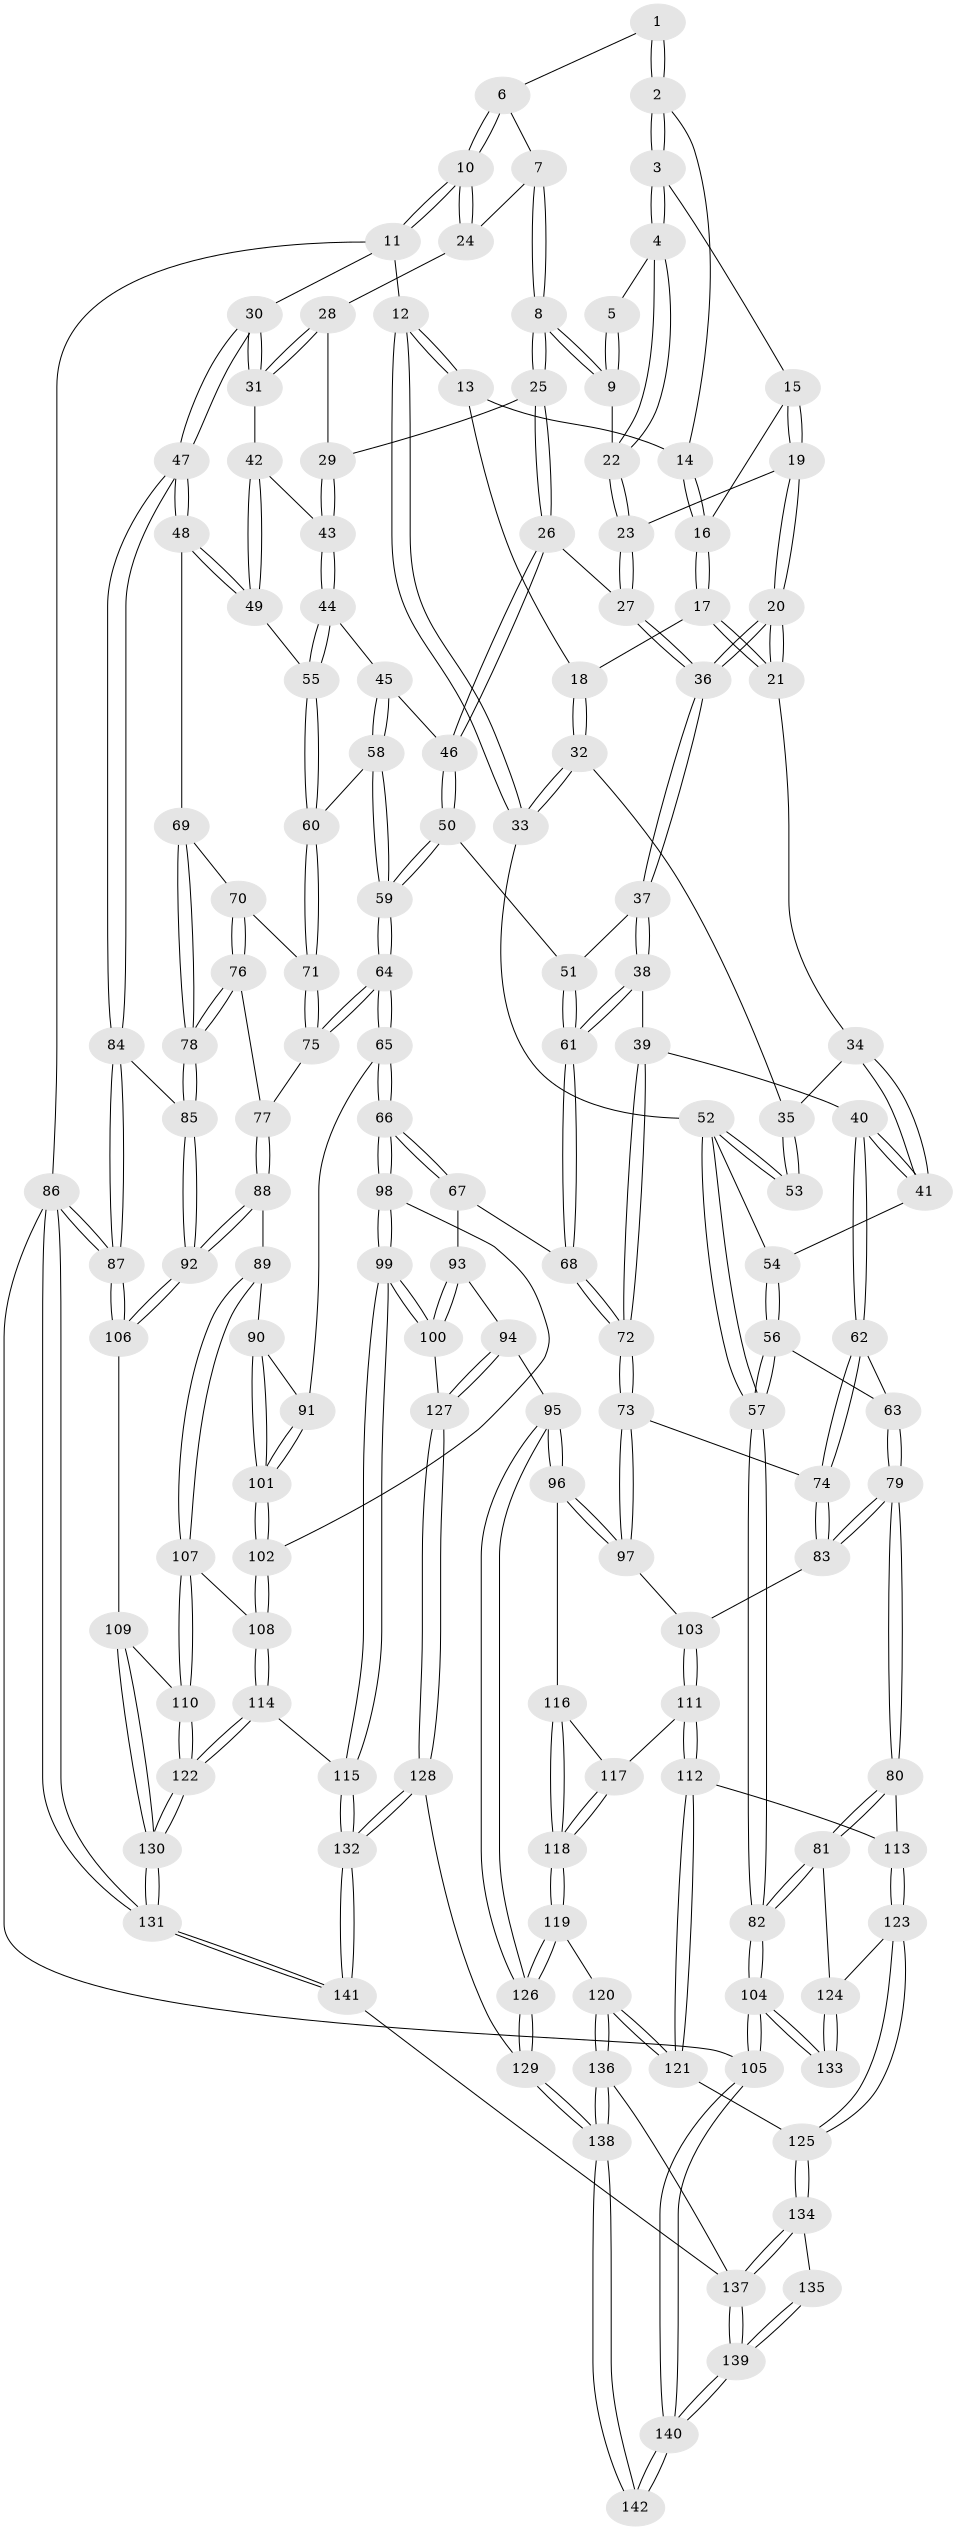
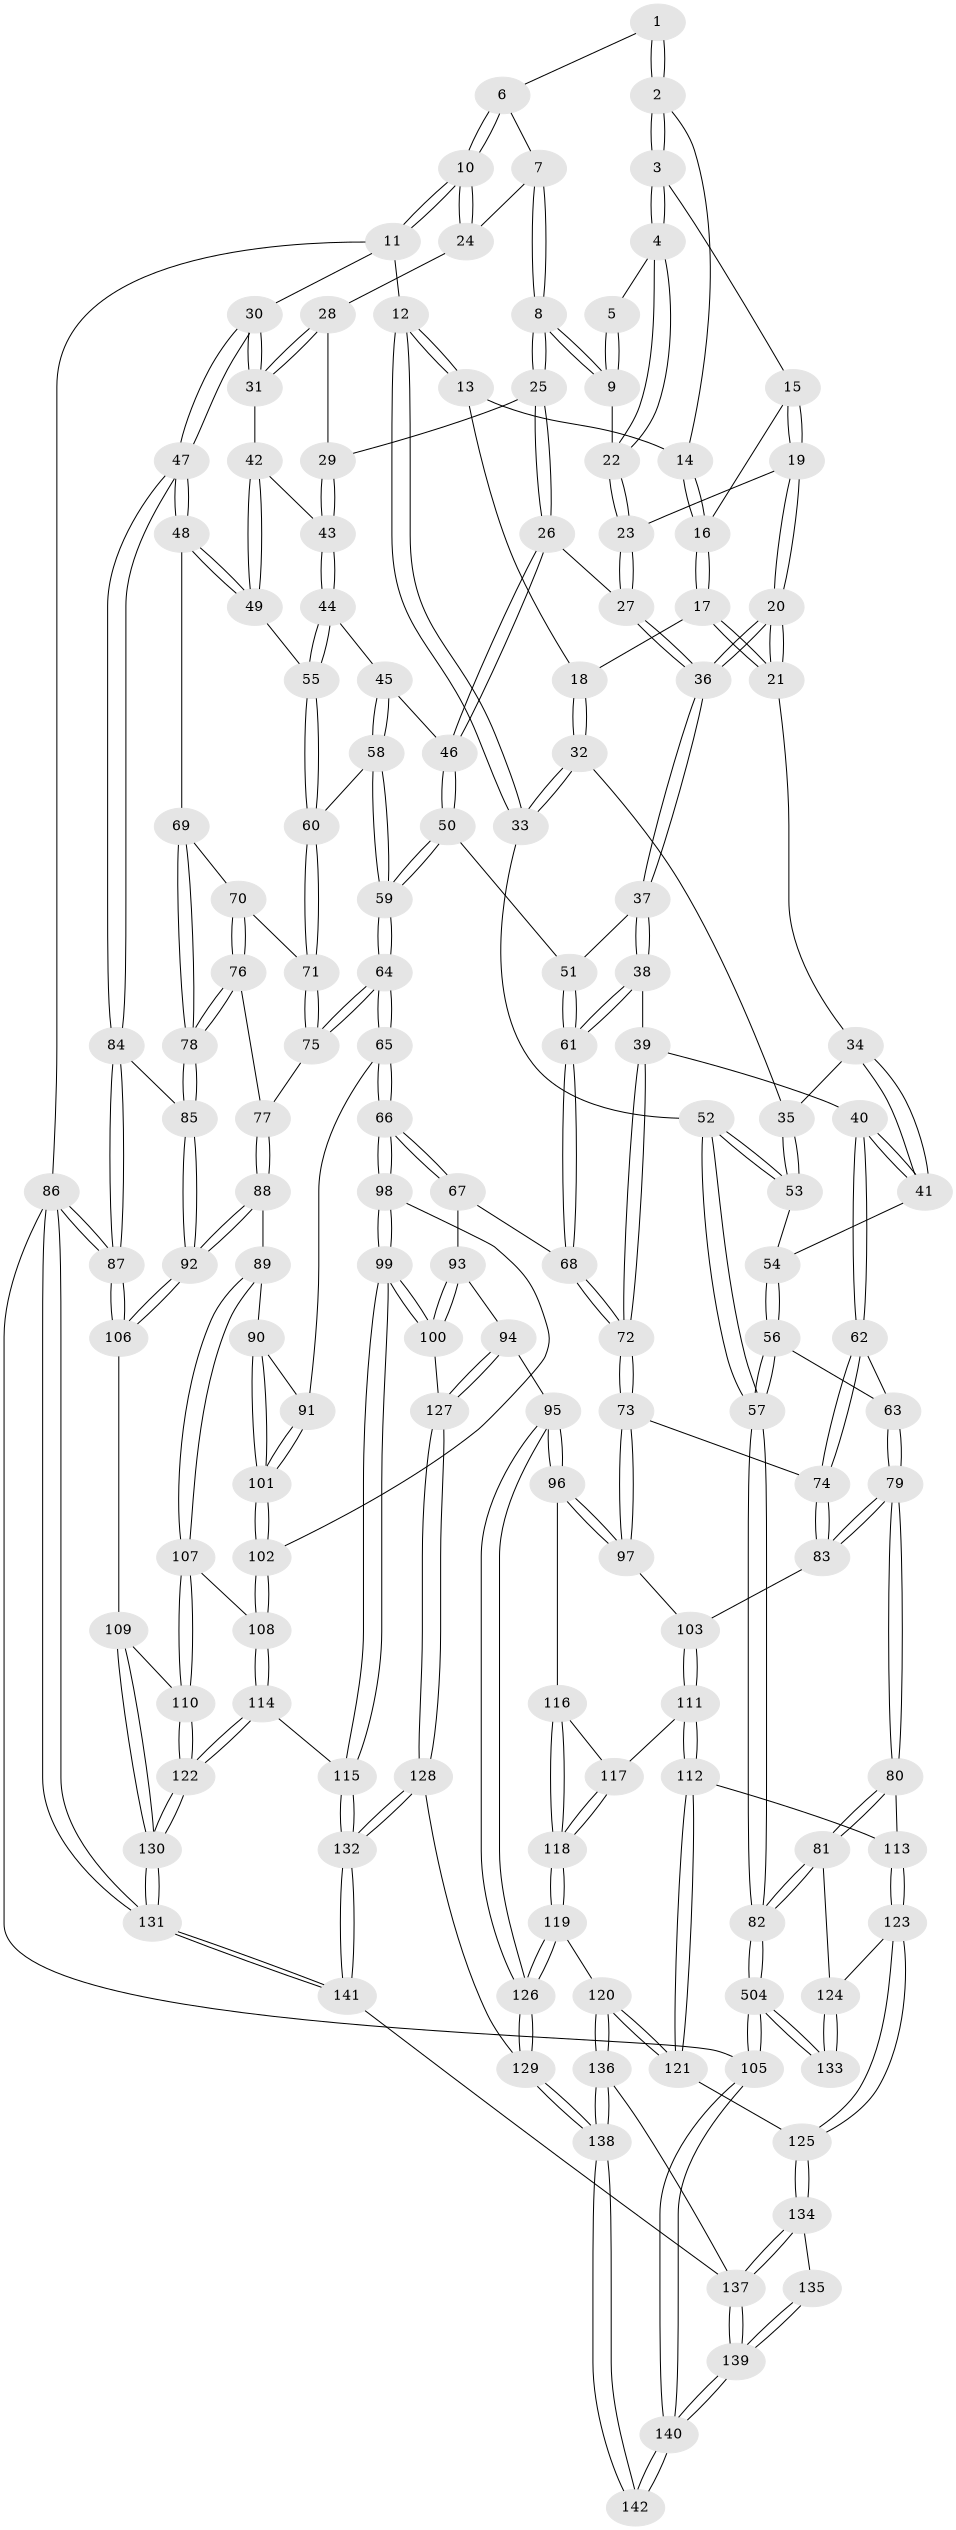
edge "52" -- "54": now "53" -- "54"
node "104": label "104" -> "504"
